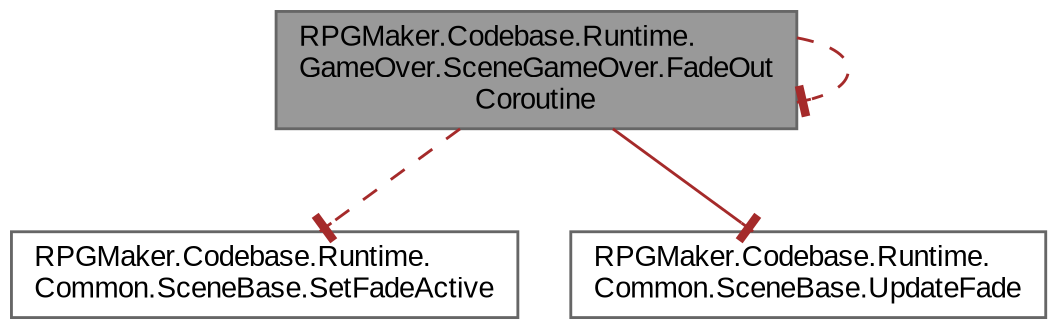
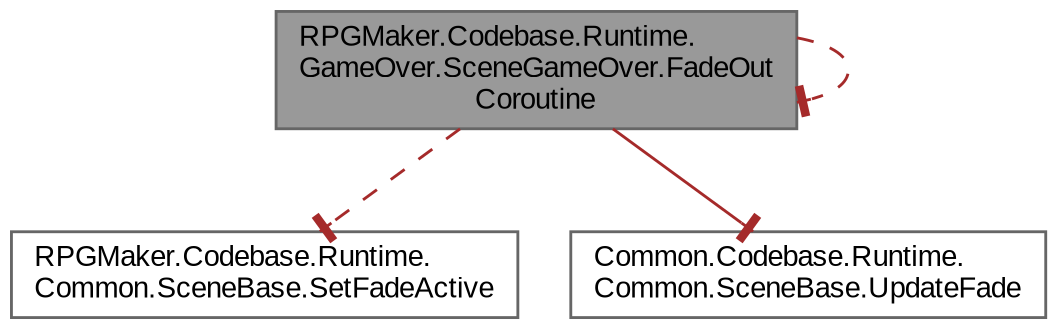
node "RPGMaker.Codebase.Runtime. Common.SceneBase.UpdateFade": label "RPGMaker.Codebase.Runtime. Common.SceneBase.UpdateFade" -> "Common.Codebase.Runtime. Common.SceneBase.UpdateFade"
